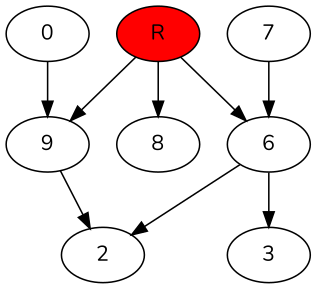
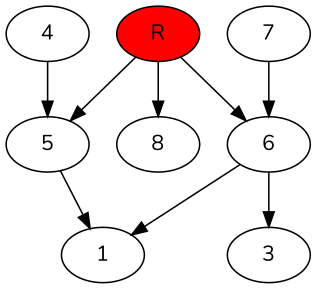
node "0": label "0" -> "4"
node "9": label "9" -> "5"
node "2": label "2" -> "1"
